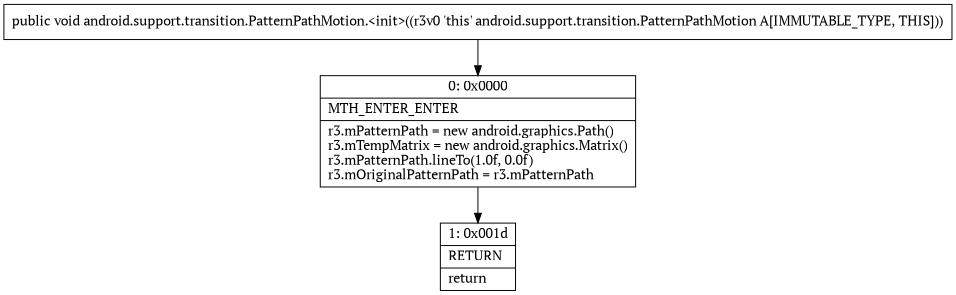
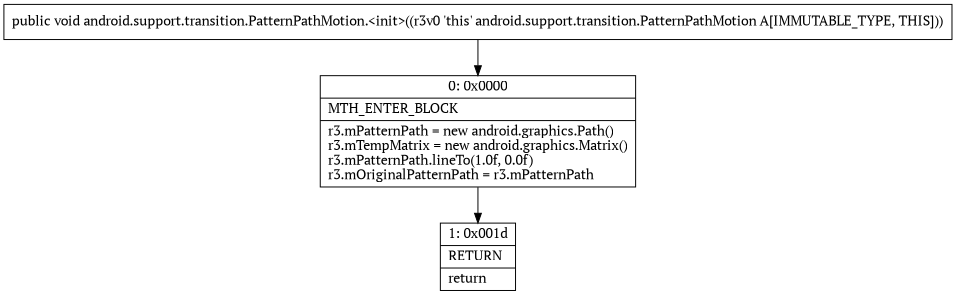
node "0: 0x0000": text "MTH_ENTER_ENTER" -> "MTH_ENTER_BLOCK"
